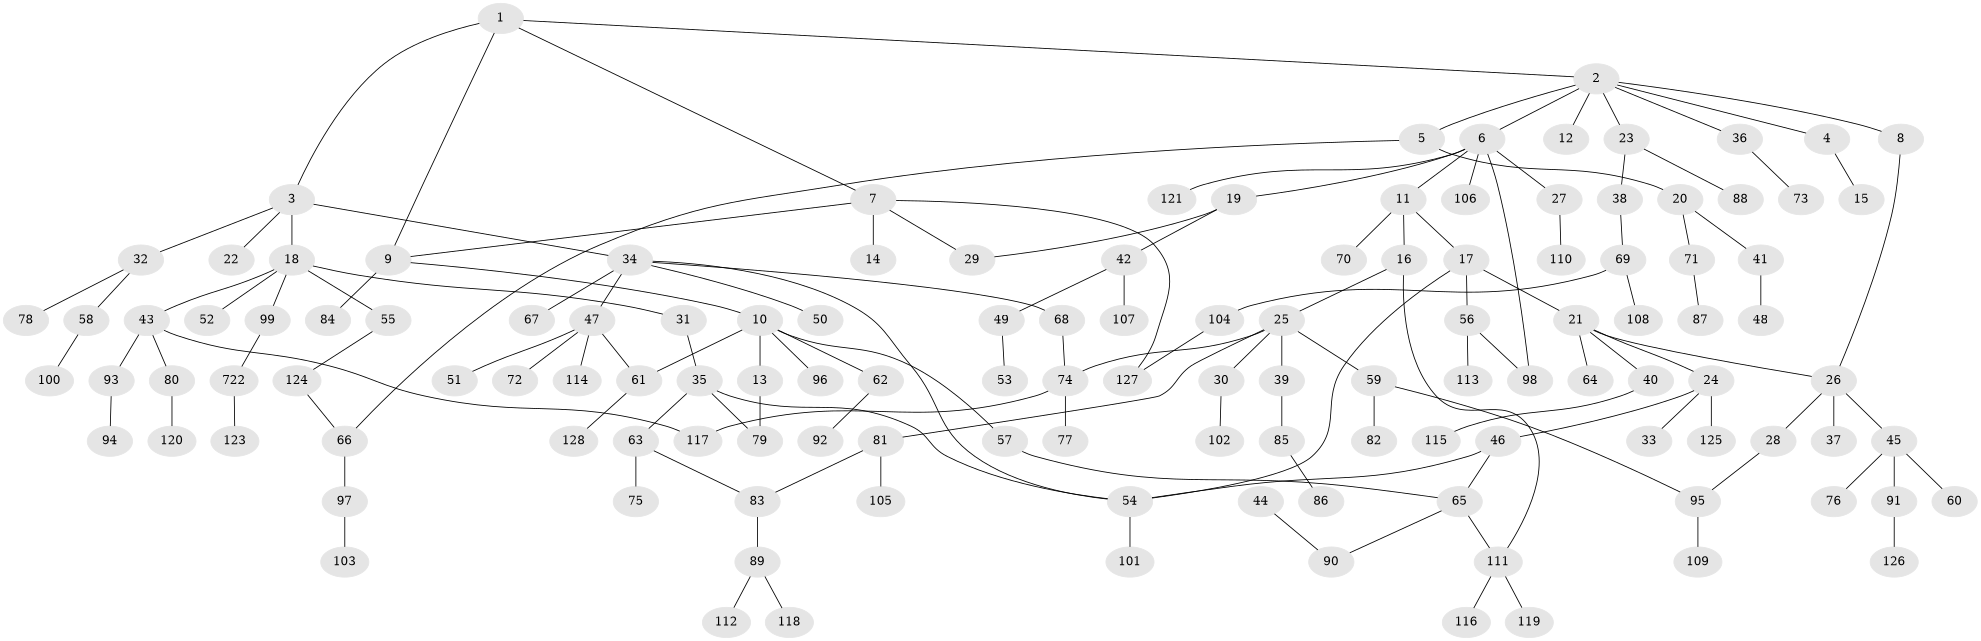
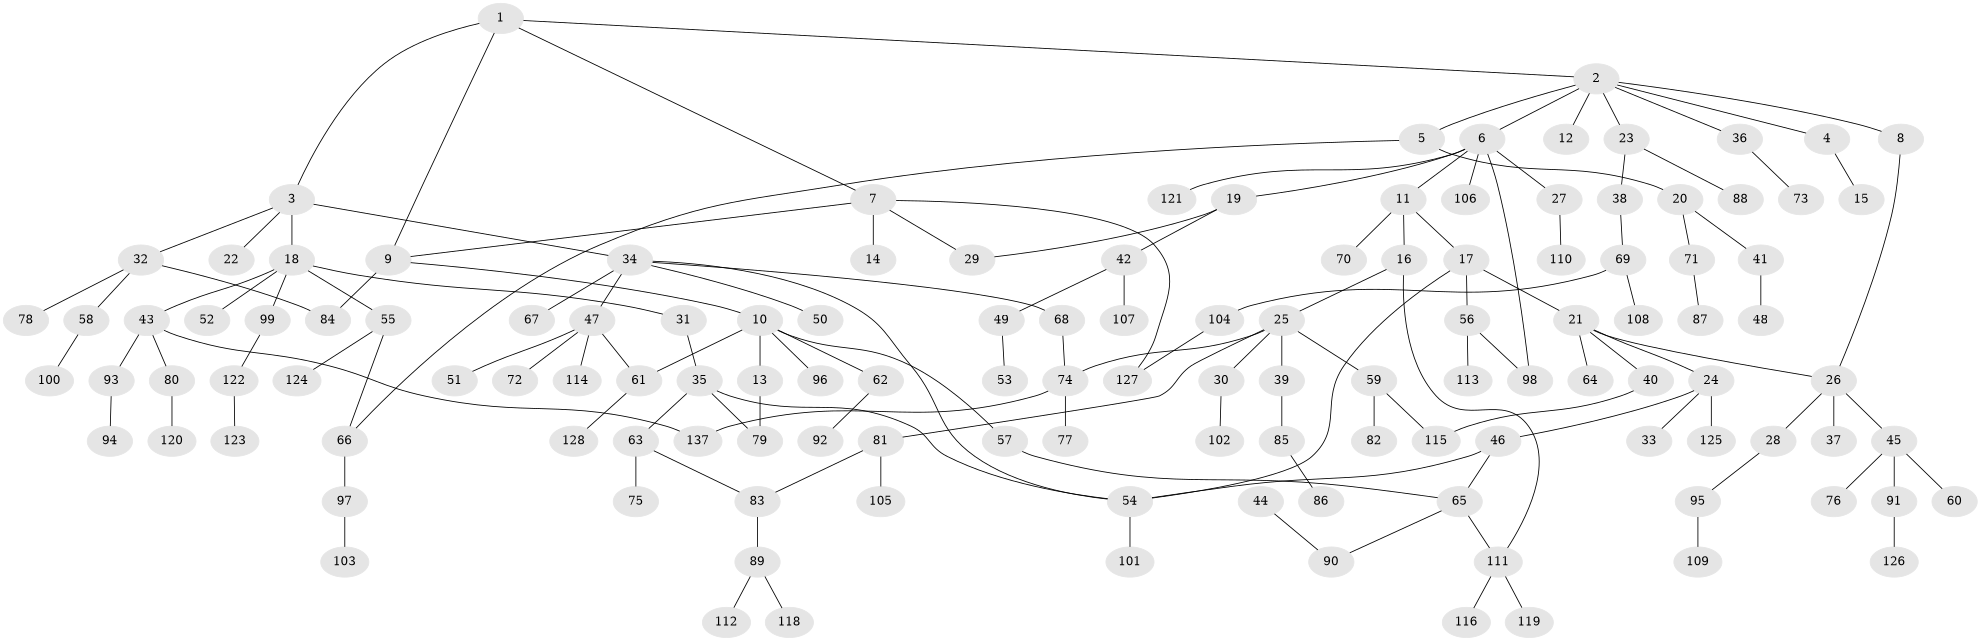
edge "32" -- "84": added
node "722": label "722" -> "122"
edge "124" -- "66": now "55" -- "66"
edge "59" -- "95": now "59" -- "115"
node "117": label "117" -> "137"
